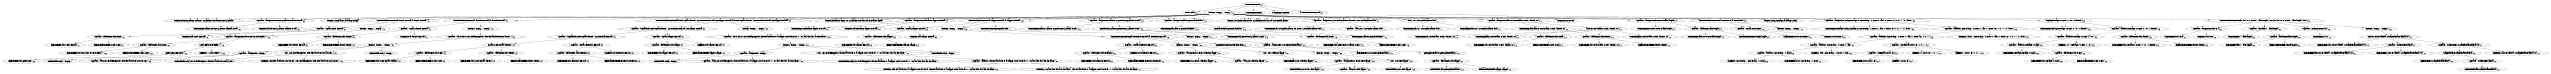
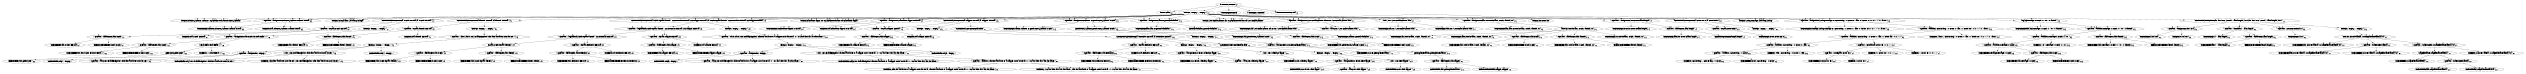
node "(LITERAL,0,count == 0)": removed
node "(IDENTIFIER,i,mapFileName(files[i]))": added
